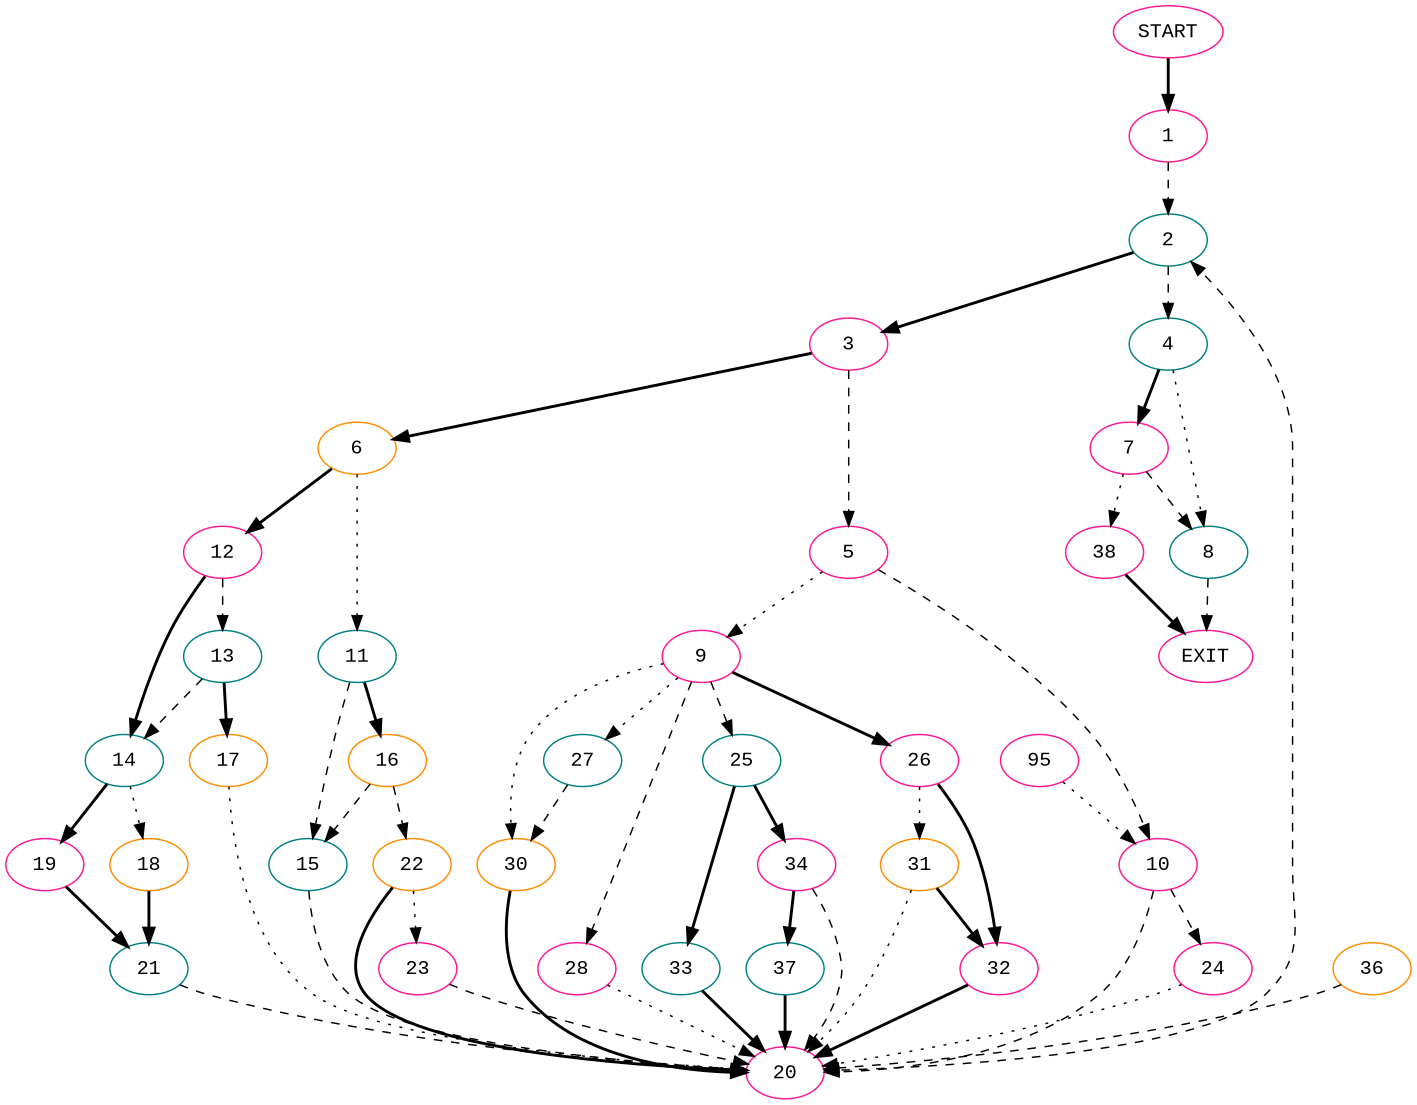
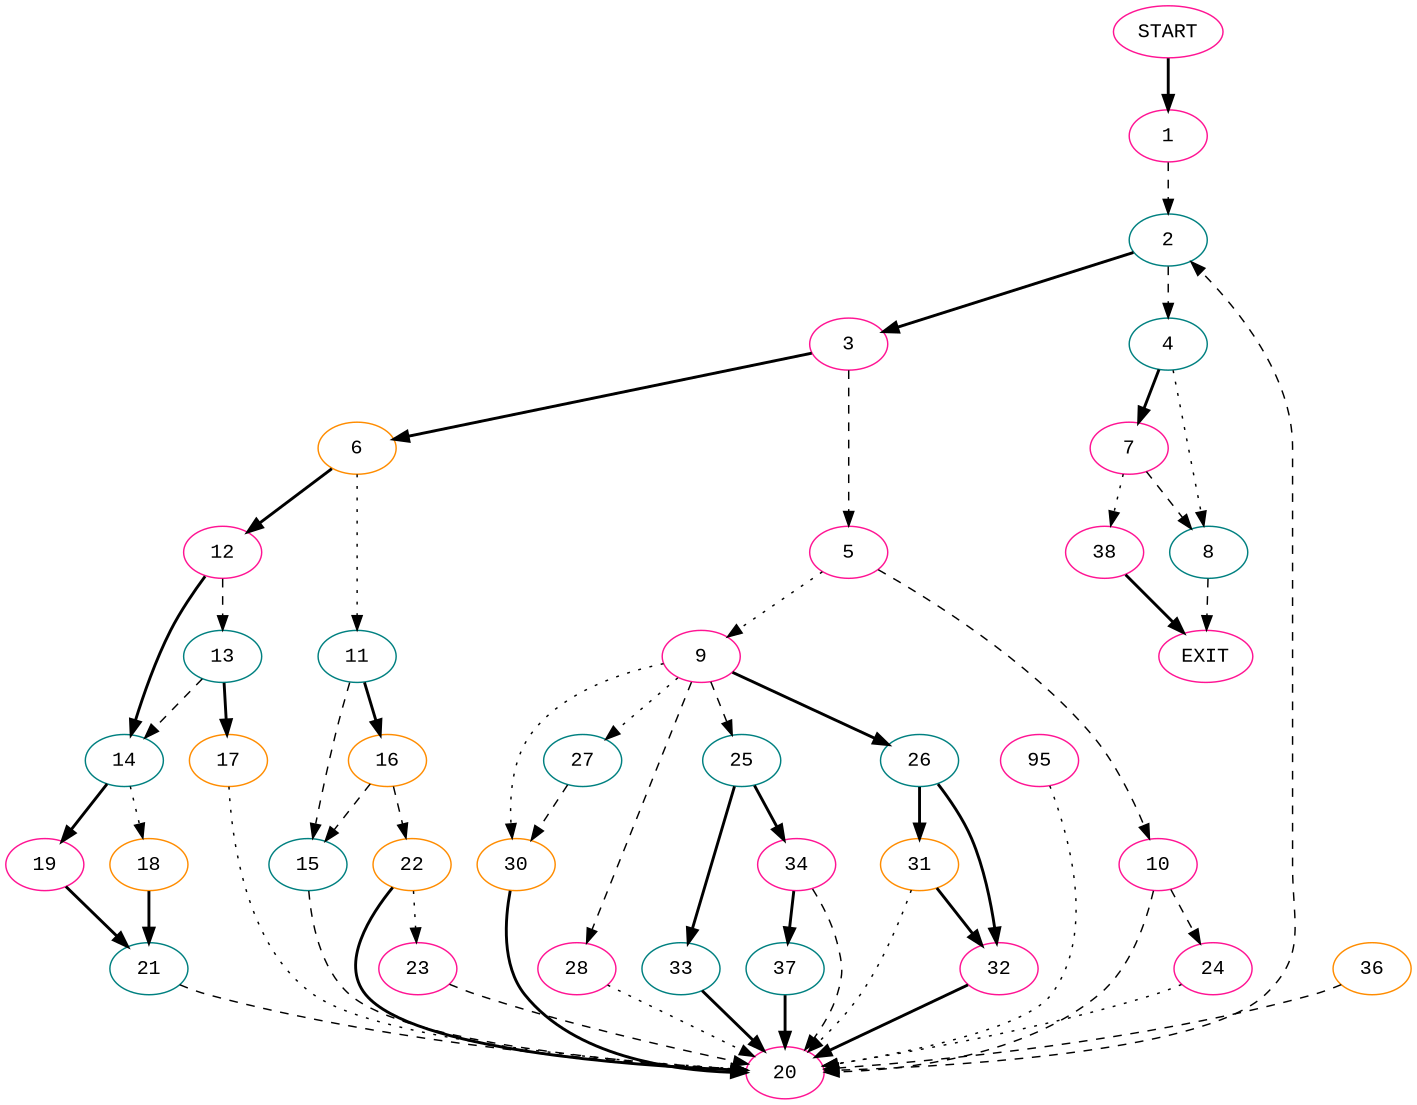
node "26": color deeppink -> teal
edge "26" -> "31": style dotted -> bold
edge "95" -> "10": now "95" -> "20"
